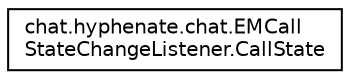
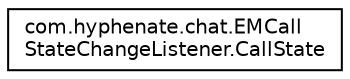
node "chat.hyphenate.chat.EMCall StateChangeListener.CallState": label "chat.hyphenate.chat.EMCall StateChangeListener.CallState" -> "com.hyphenate.chat.EMCall StateChangeListener.CallState"
